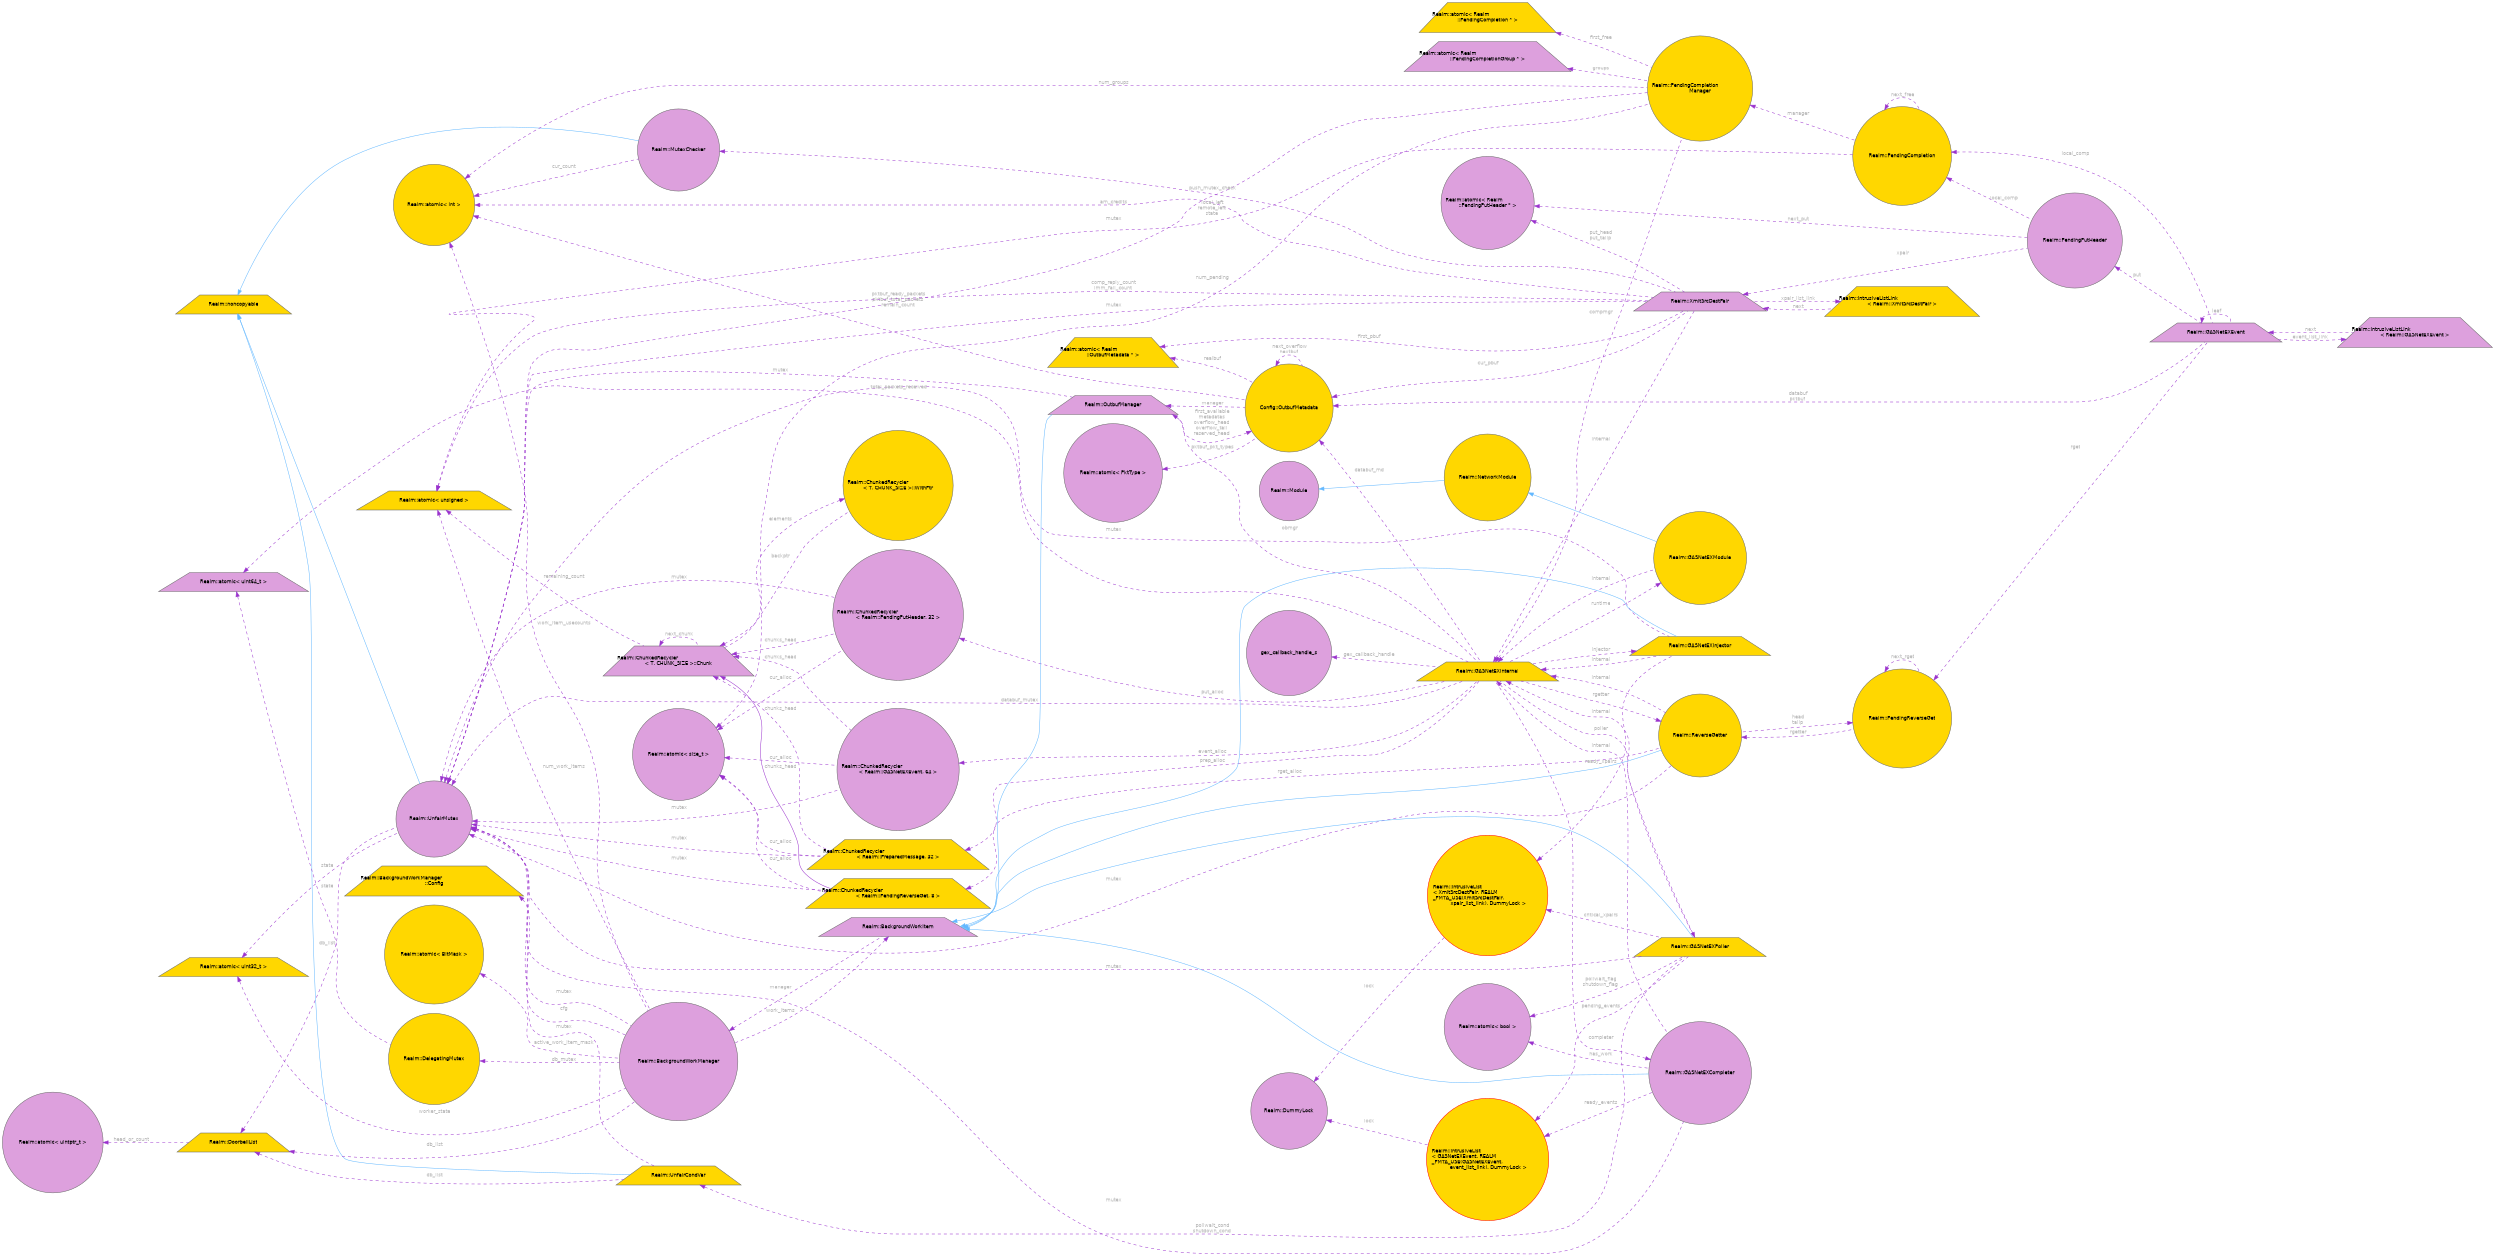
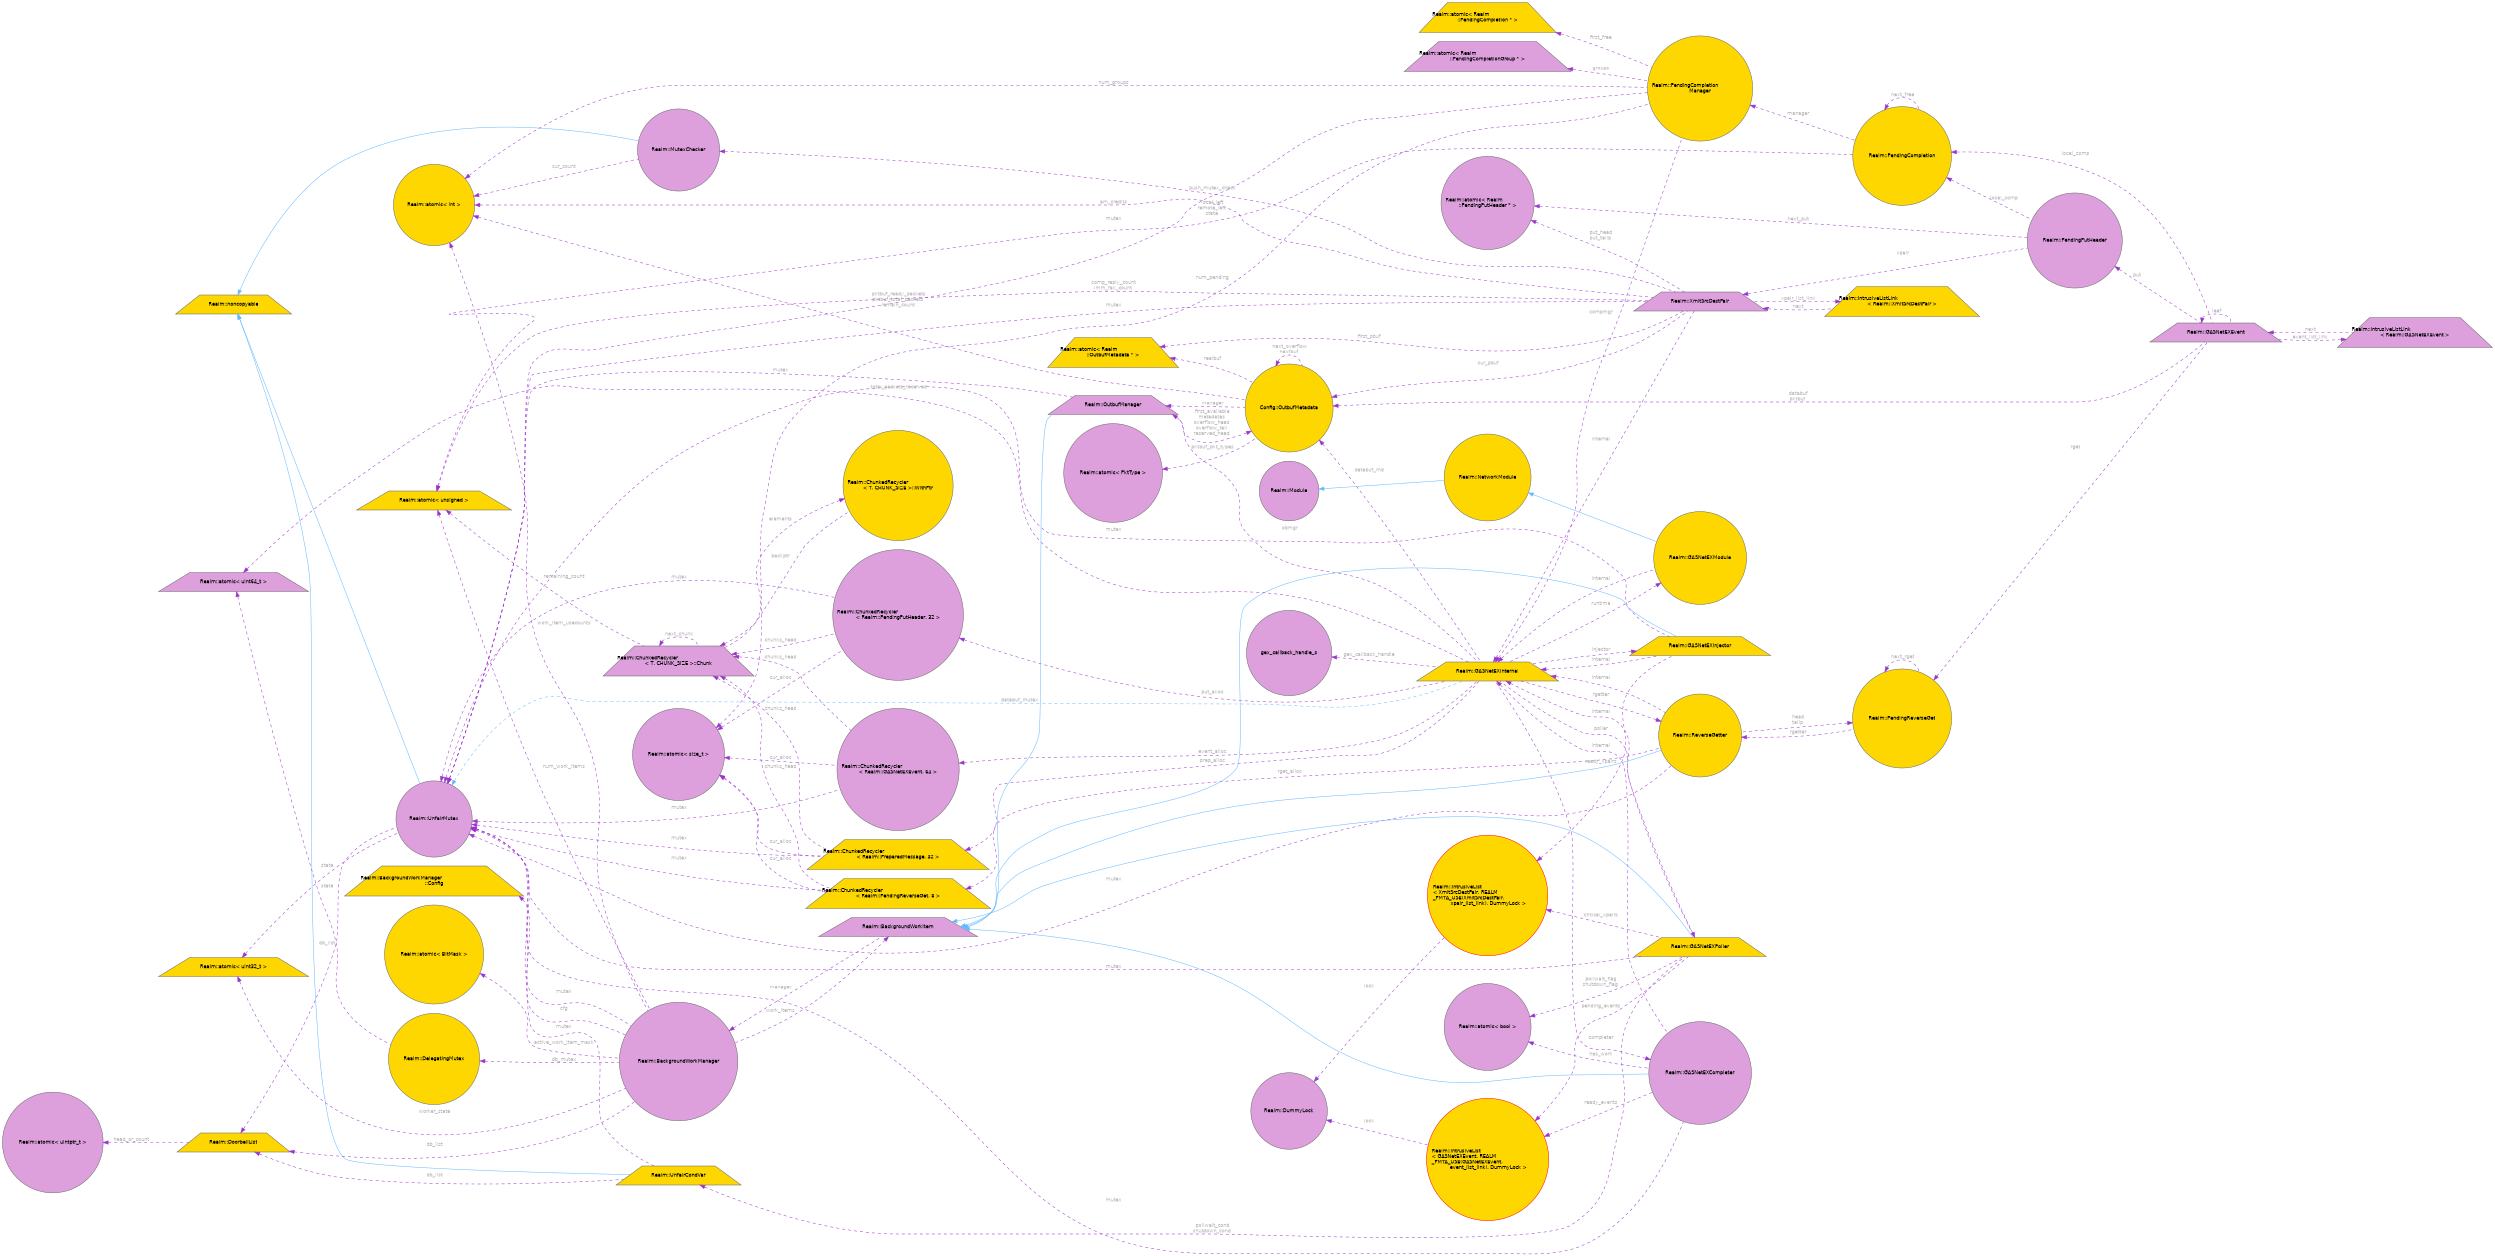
edge "Realm::GASNetEXInternal" -> "Realm::UnfairMutex": color darkorchid3 -> steelblue1
edge "Realm::ChunkedRecycler < Realm::PendingReverseGet, 8 >" -> "Realm::ChunkedRecycler < T, CHUNK_SIZE >::Chunk": style solid -> dashed
